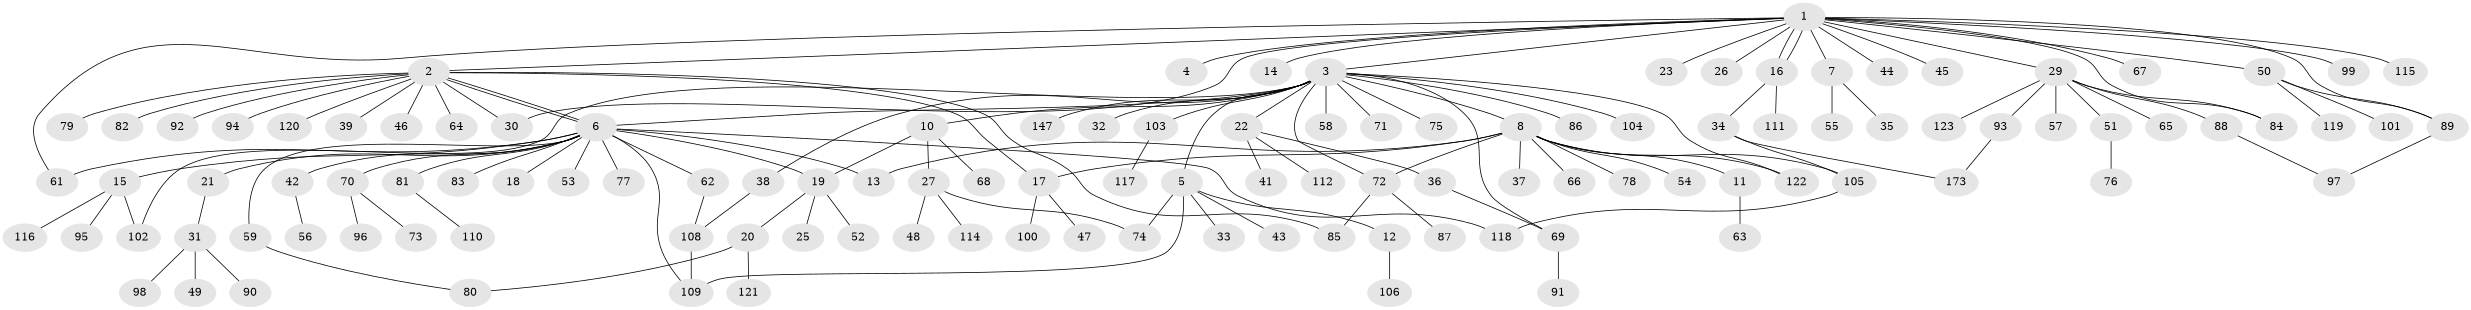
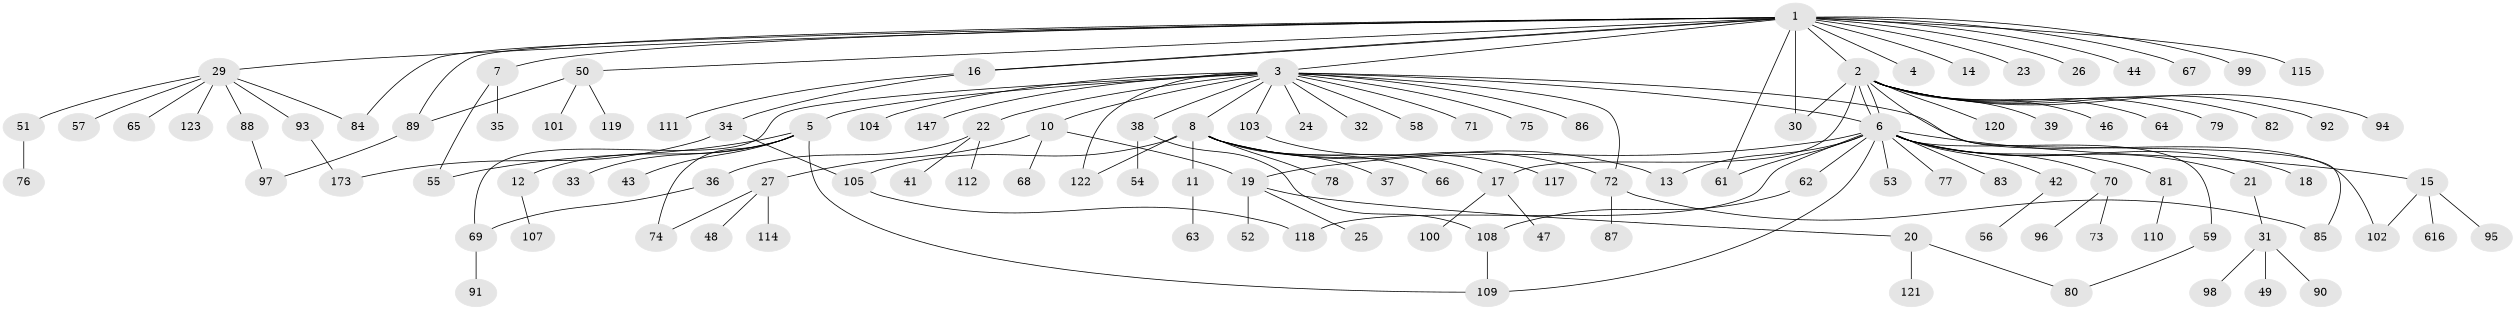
node "45": removed
node "24": added
edge "5" -- "55": added
edge "8" -- "54": now "38" -- "54"
node "116": label "116" -> "616"
node "106": label "106" -> "107"
